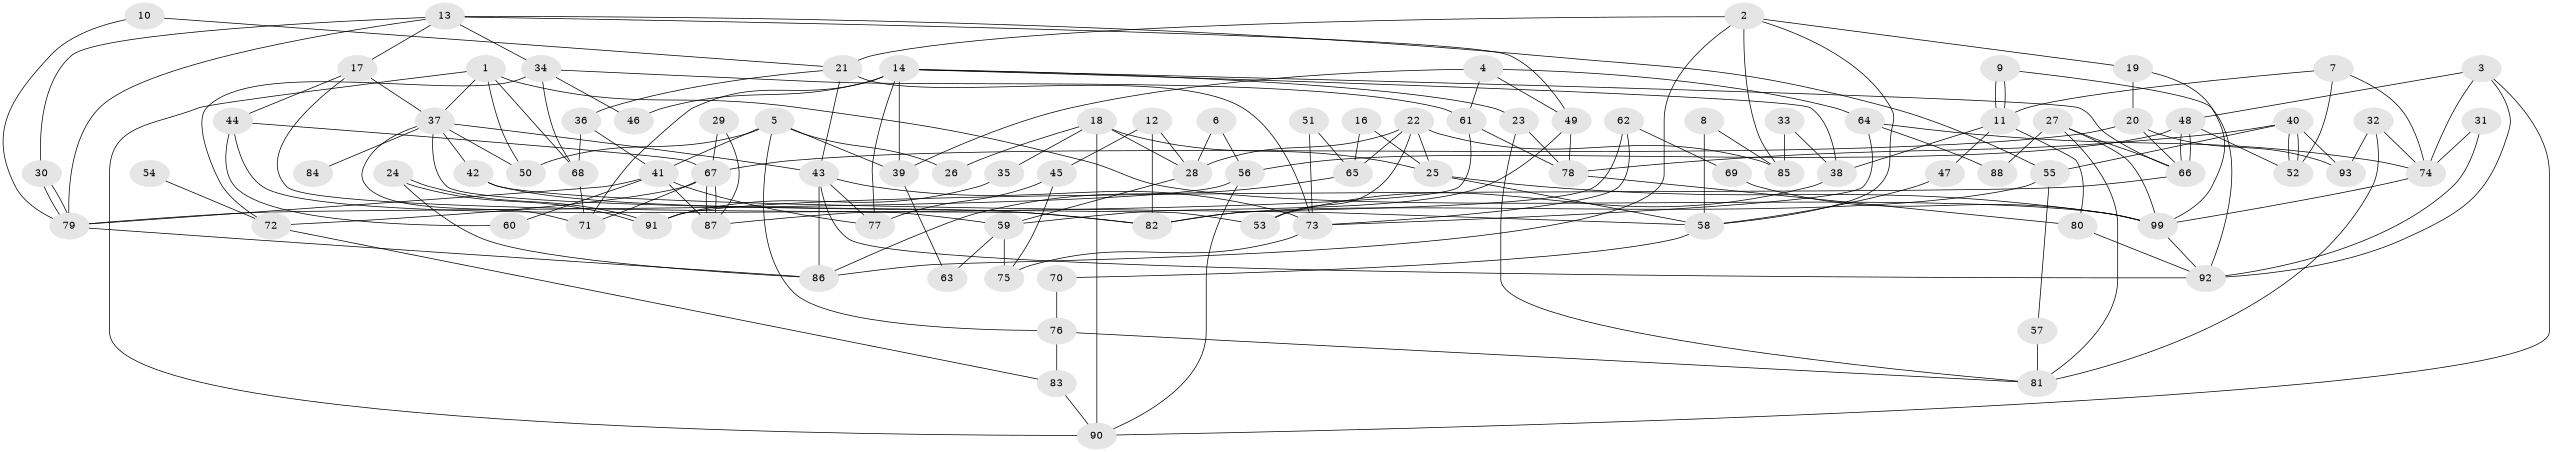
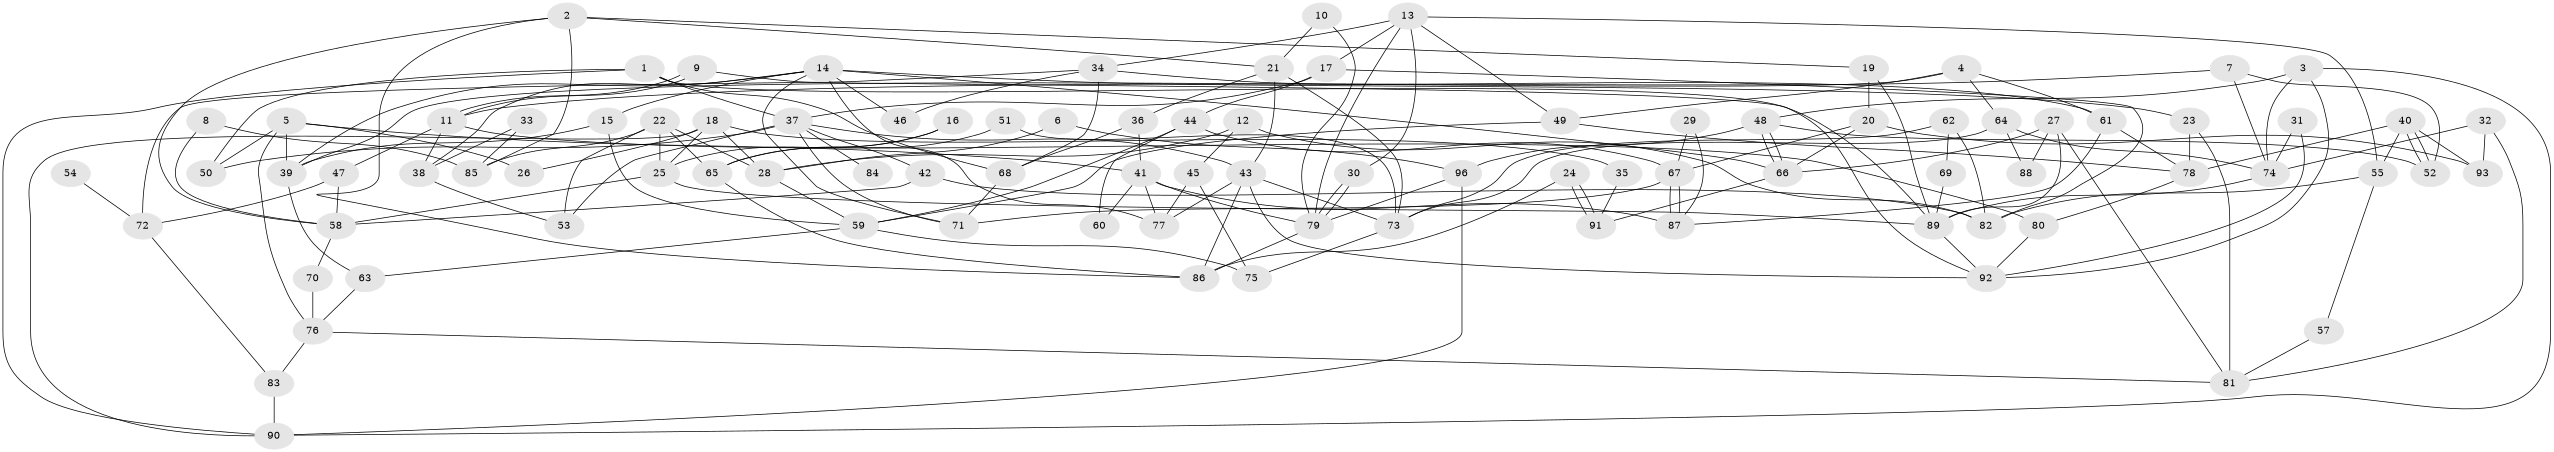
node "15": added
node "56": label "56" -> "96"
edge "67" -- "72": now "47" -- "72"
node "99": label "99" -> "89"
edge "63" -- "76": added
